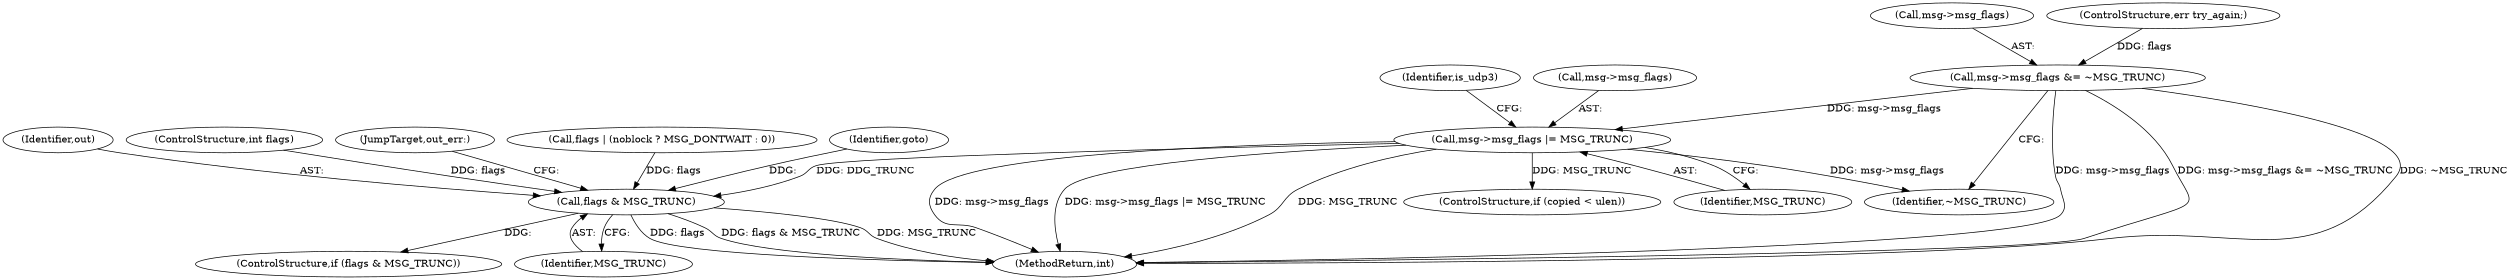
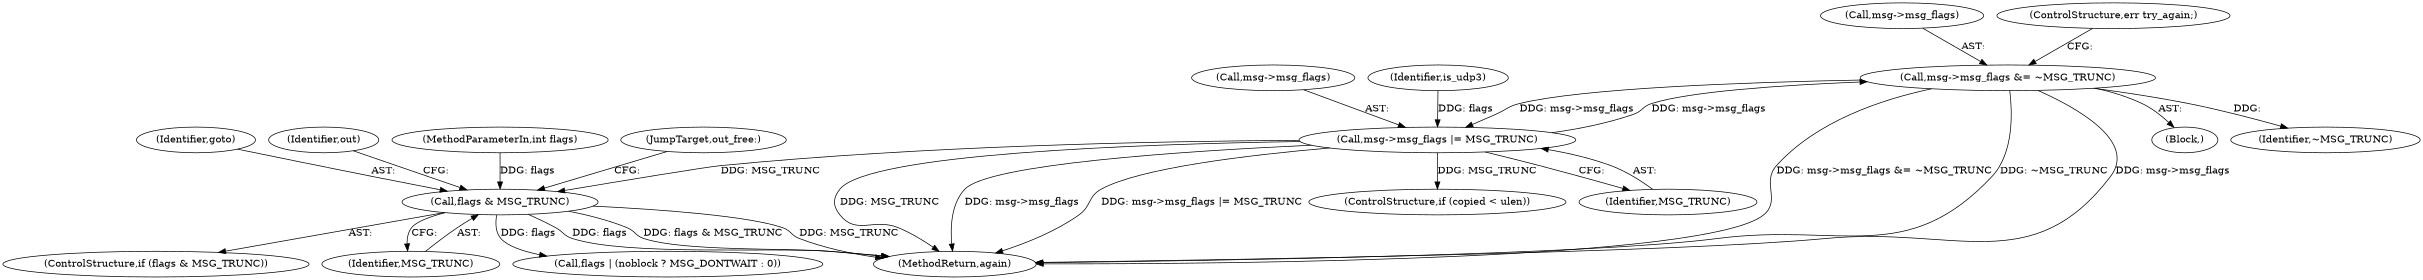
edge "(ControlStructure,err try_again;)" -> "(Call,msg->msg_flags &= ~MSG_TRUNC)": label "DDG: flags" -> "CFG: "
edge "(Identifier,is_udp3)" -> "(Call,msg->msg_flags |= MSG_TRUNC)": label "CFG: " -> "DDG: flags"
node "(ControlStructure,int flags)": label "(ControlStructure,int flags)" -> "(MethodParameterIn,int flags)"
node "(JumpTarget,out_err:)": label "(JumpTarget,out_err:)" -> "(JumpTarget,out_free:)"
edge "(Call,msg->msg_flags &= ~MSG_TRUNC)" -> "(Identifier,~MSG_TRUNC)": label "CFG: " -> "DDG: "
node "(Block,)": added
edge "(Call,msg->msg_flags |= MSG_TRUNC)" -> "(Identifier,~MSG_TRUNC)": now "(Call,msg->msg_flags |= MSG_TRUNC)" -> "(Call,msg->msg_flags &= ~MSG_TRUNC)"
edge "(Call,flags | (noblock ? MSG_DONTWAIT : 0))" -> "(Call,flags & MSG_TRUNC)": reversed
edge "(Identifier,out)" -> "(Call,flags & MSG_TRUNC)": label "AST: " -> "CFG: "
edge "(Identifier,goto)" -> "(Call,flags & MSG_TRUNC)": label "DDG: " -> "AST: "
edge "(Call,msg->msg_flags |= MSG_TRUNC)" -> "(Call,flags & MSG_TRUNC)": label "DDG: DDG_TRUNC" -> "DDG: MSG_TRUNC"
edge "(Call,flags & MSG_TRUNC)" -> "(ControlStructure,if (flags & MSG_TRUNC))": label "DDG: " -> "AST: "
node "(MethodReturn,int)": label "(MethodReturn,int)" -> "(MethodReturn,again)"
